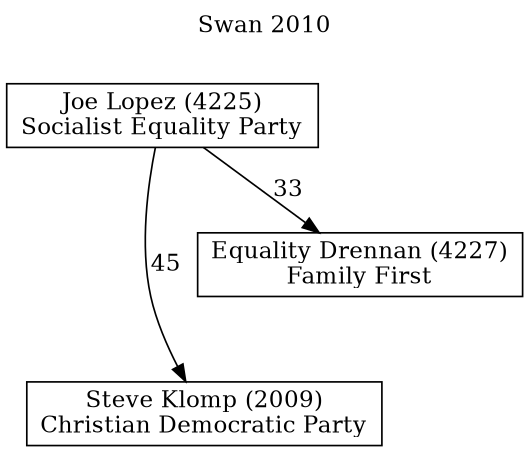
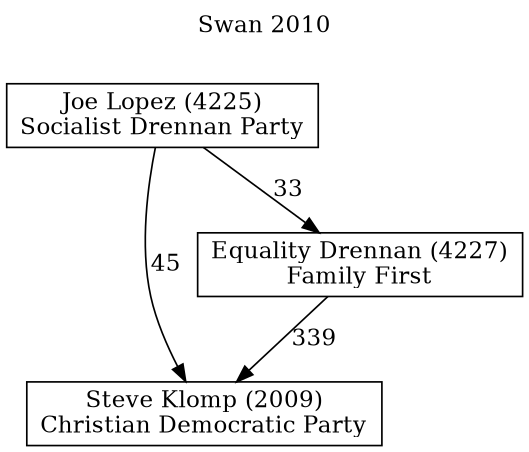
node "Joe Lopez (4225) Socialist Equality Party": label "Joe Lopez (4225) Socialist Equality Party" -> "Joe Lopez (4225) Socialist Drennan Party"
edge "Equality Drennan (4227) Family First" -> "Steve Klomp (2009) Christian Democratic Party": added, label "339"
